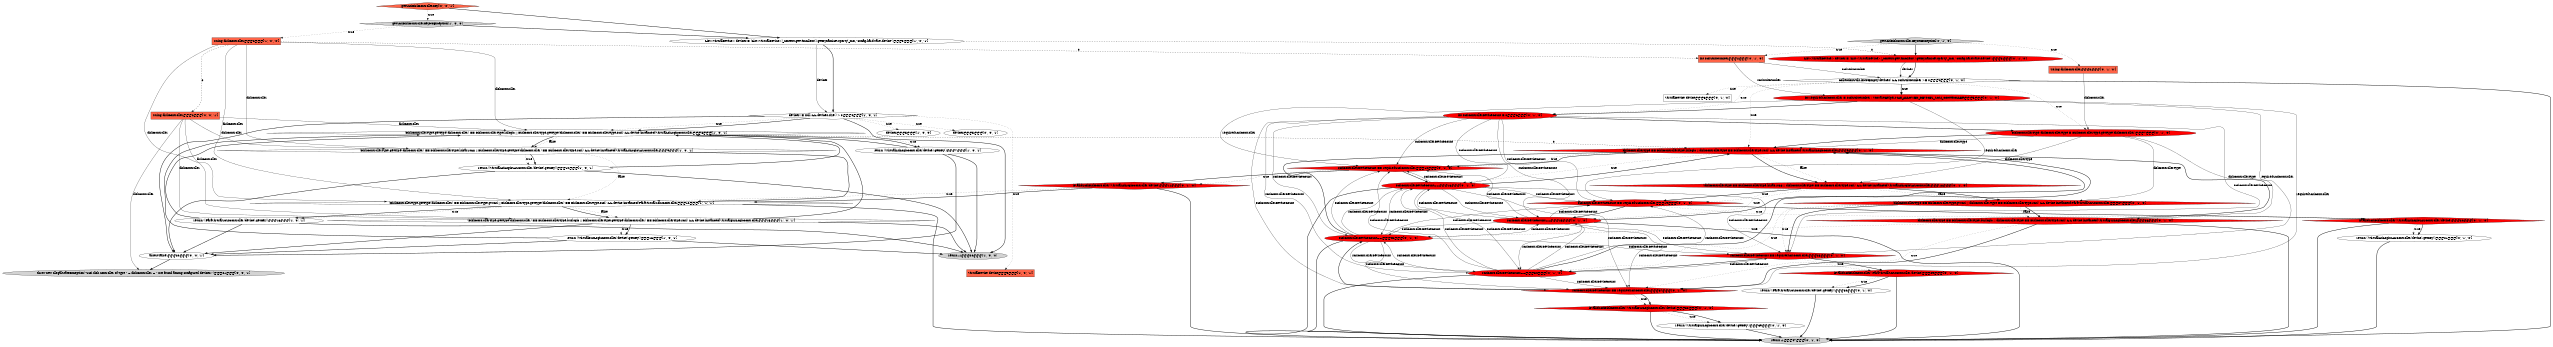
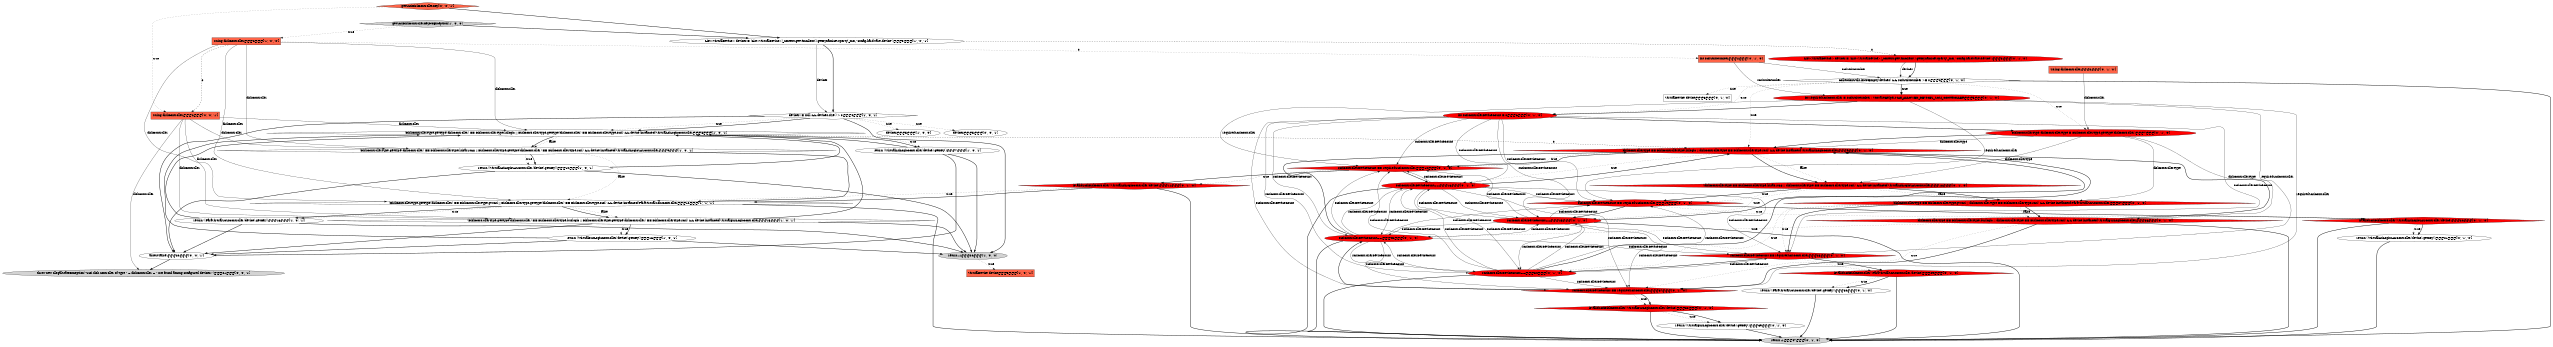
edge "getScsiDiskControllerKey['0', '0', '1']" -> "getScsiDiskControllerKeyNoException['1', '0', '0']": now "getScsiDiskControllerKey['0', '0', '1']" -> "String diskController@@@2@@@['0', '0', '1']"
node "getScsiDiskControllerKeyNoException['0', '1', '0']": removed
edge "String diskController@@@2@@@['1', '0', '0']" -> "int scsiUnitNumber@@@2@@@['0', '1', '0']": style dashed -> dotted
edge "devices != null && devices.size() > 0@@@4@@@['1', '0', '1']" -> "VirtualDevice device@@@5@@@['1', '0', '1']": now "return -1@@@20@@@['1', '0', '0']" -> "VirtualDevice device@@@5@@@['1', '0', '1']"
